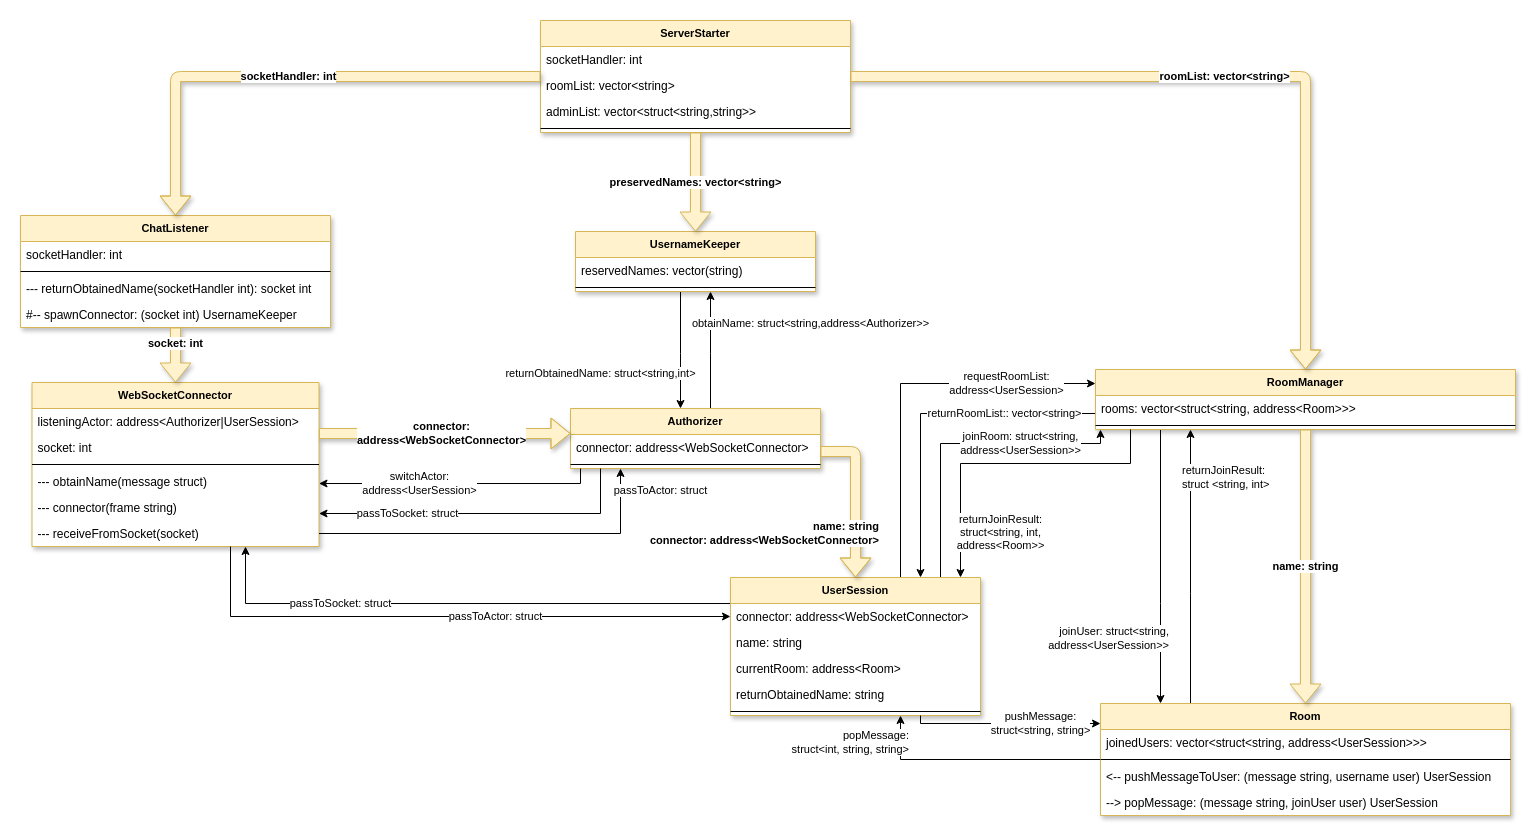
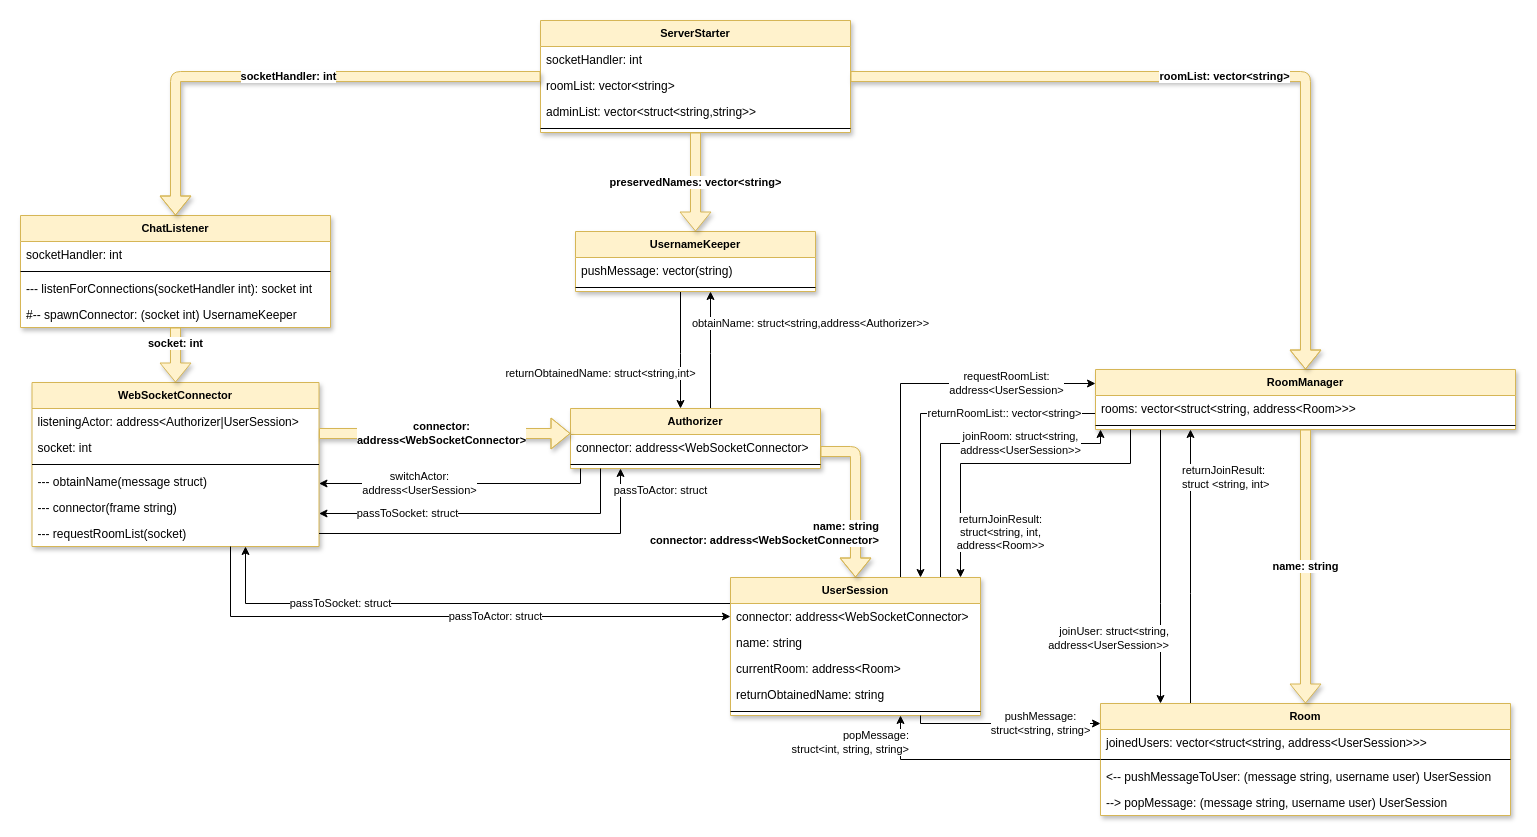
node "reservedNames: vector(string)": label "reservedNames: vector(string)" -> "pushMessage: vector(string)"
node "--- returnObtainedName(socketHandler int): socket int": label "--- returnObtainedName(socketHandler int): socket int" -> "--- listenForConnections(socketHandler int): socket int"
node "--- receiveFromSocket(socket)": label "--- receiveFromSocket(socket)" -> "--- requestRoomList(socket)"
node "--> popMessage: (message string, joinUser user) UserSession": label "--> popMessage: (message string, joinUser user) UserSession" -> "--> popMessage: (message string, username user) UserSession"
